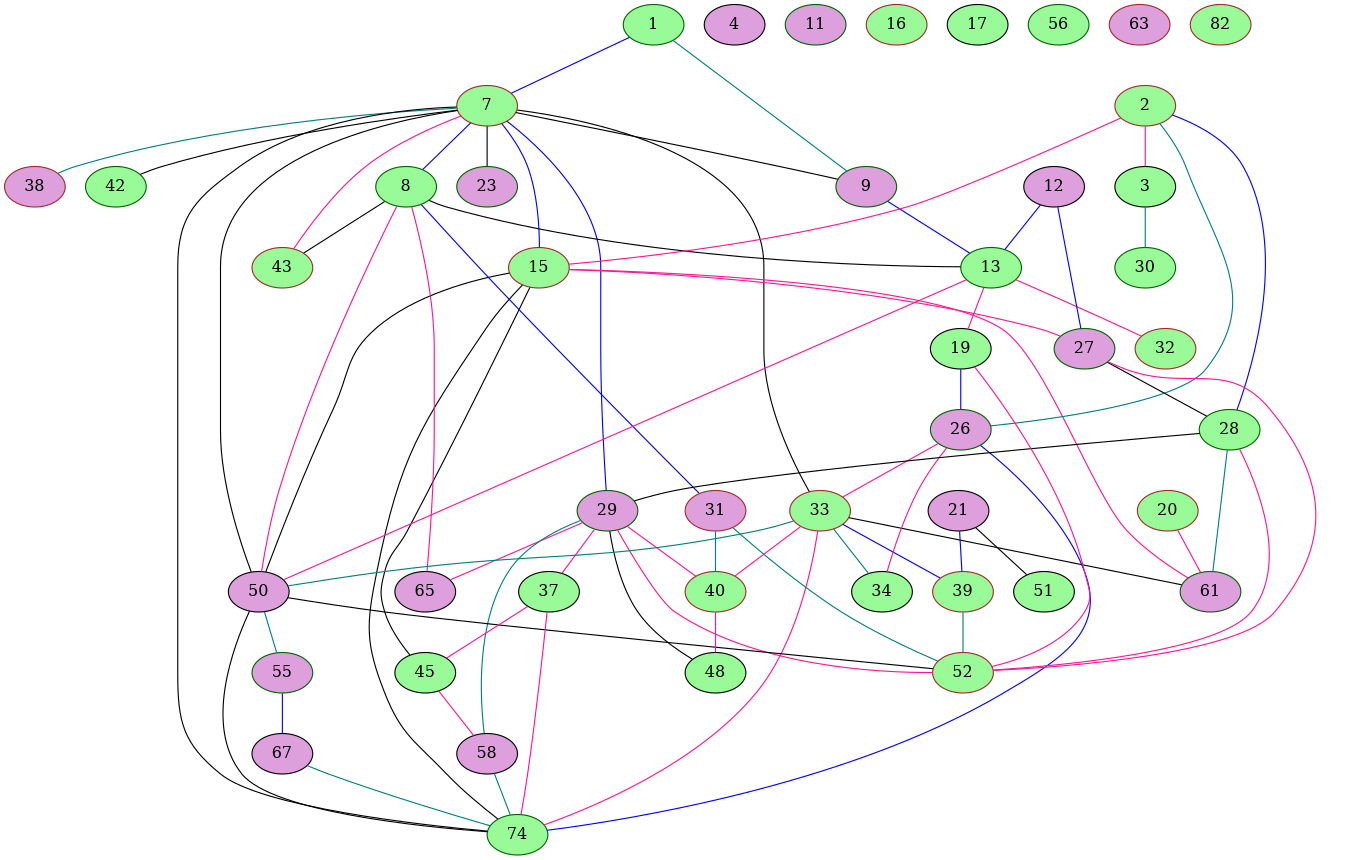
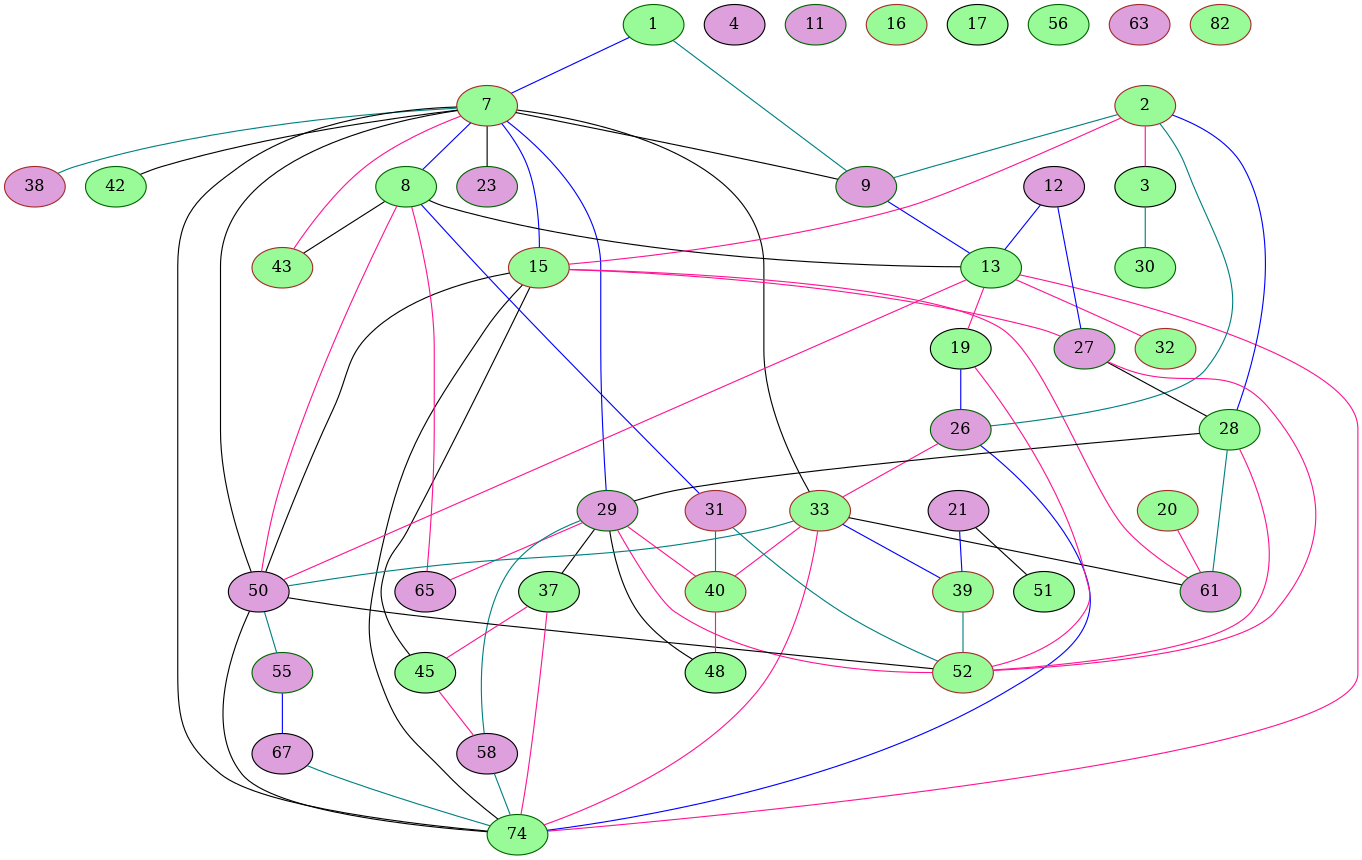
edge "2" -- "9": added
edge "29" -- "37": color deeppink -> black
node "34": removed
edge "13" -- "74": added
